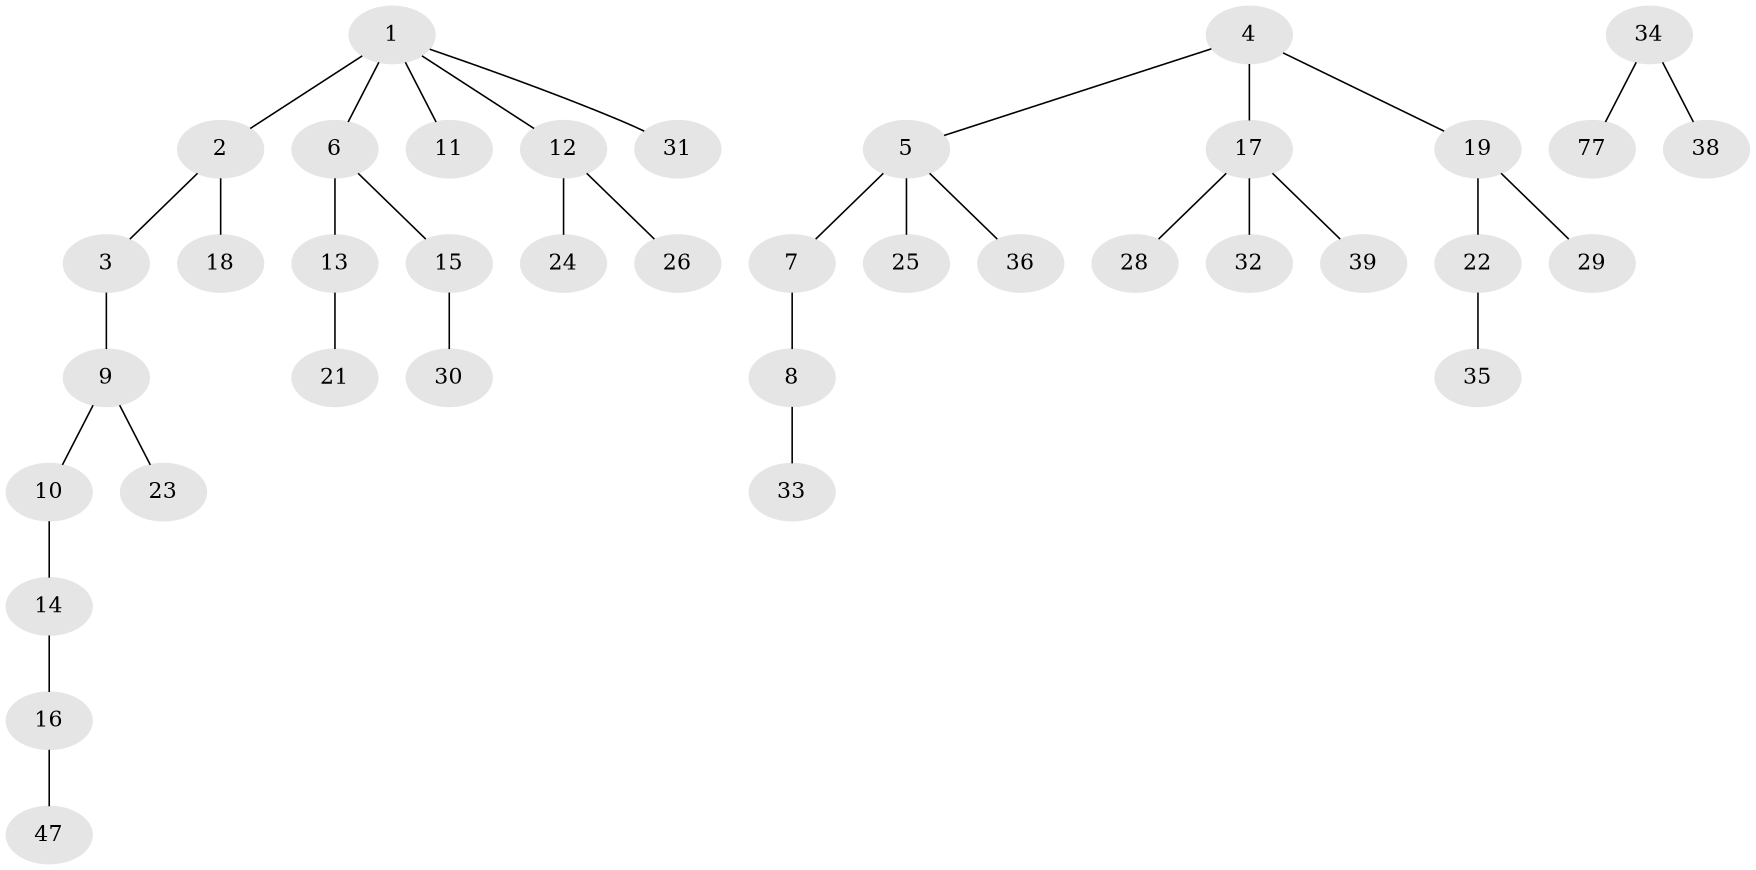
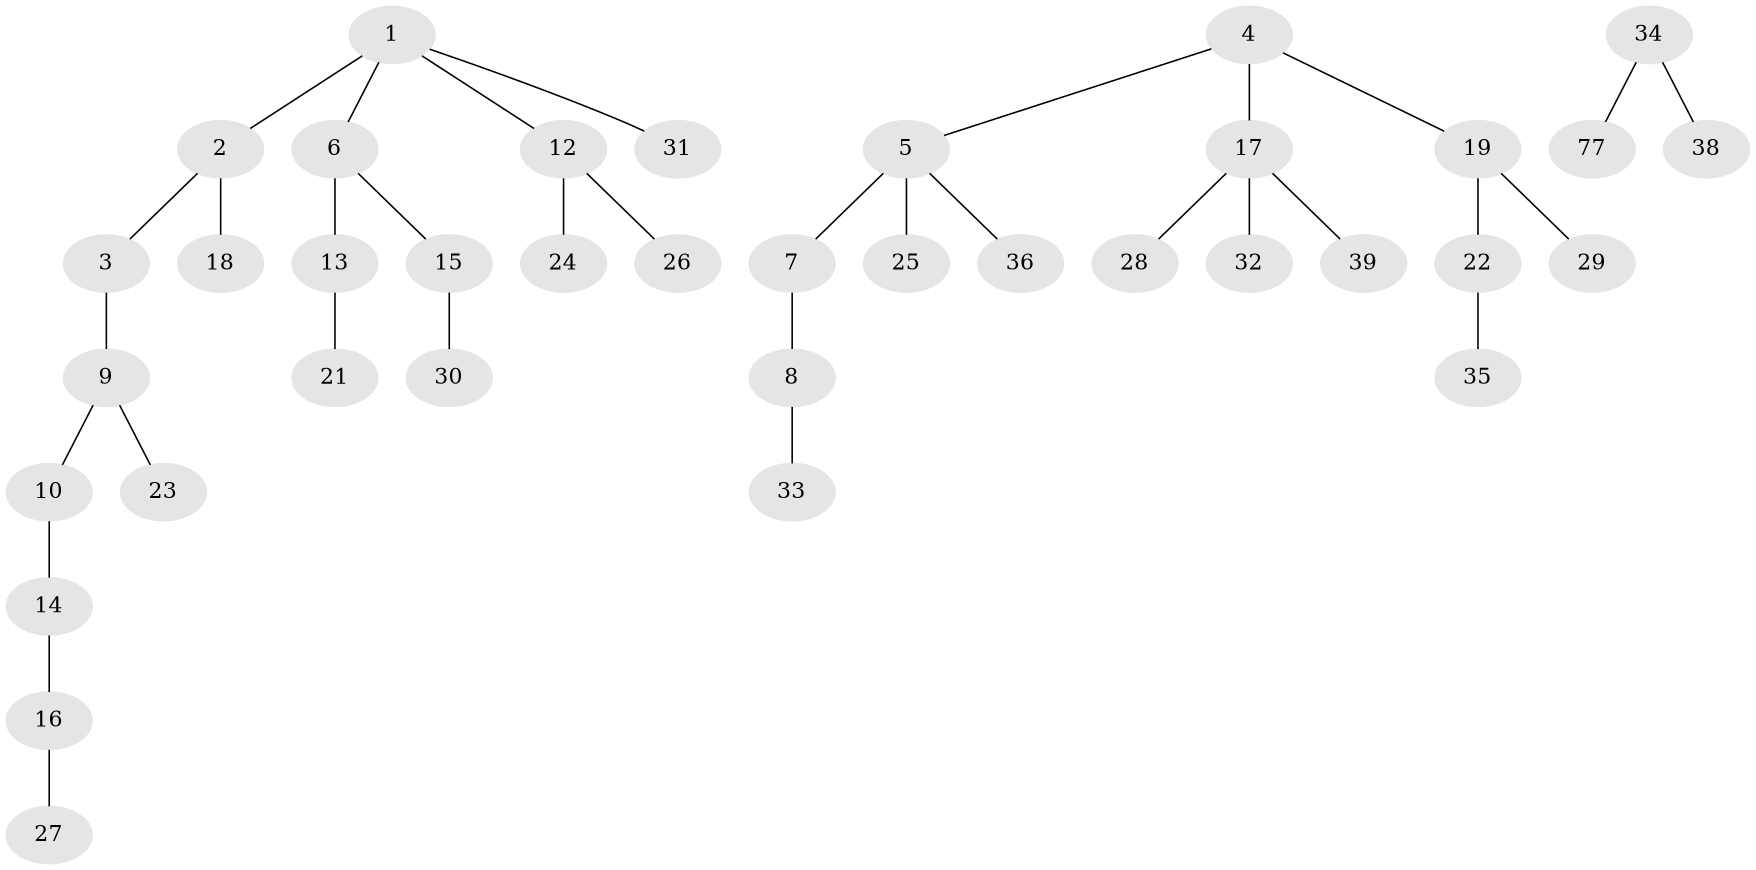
node "11": removed
node "47": label "47" -> "27"
